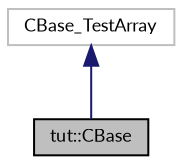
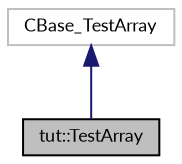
node "tut::CBase": label "tut::CBase" -> "tut::TestArray"
